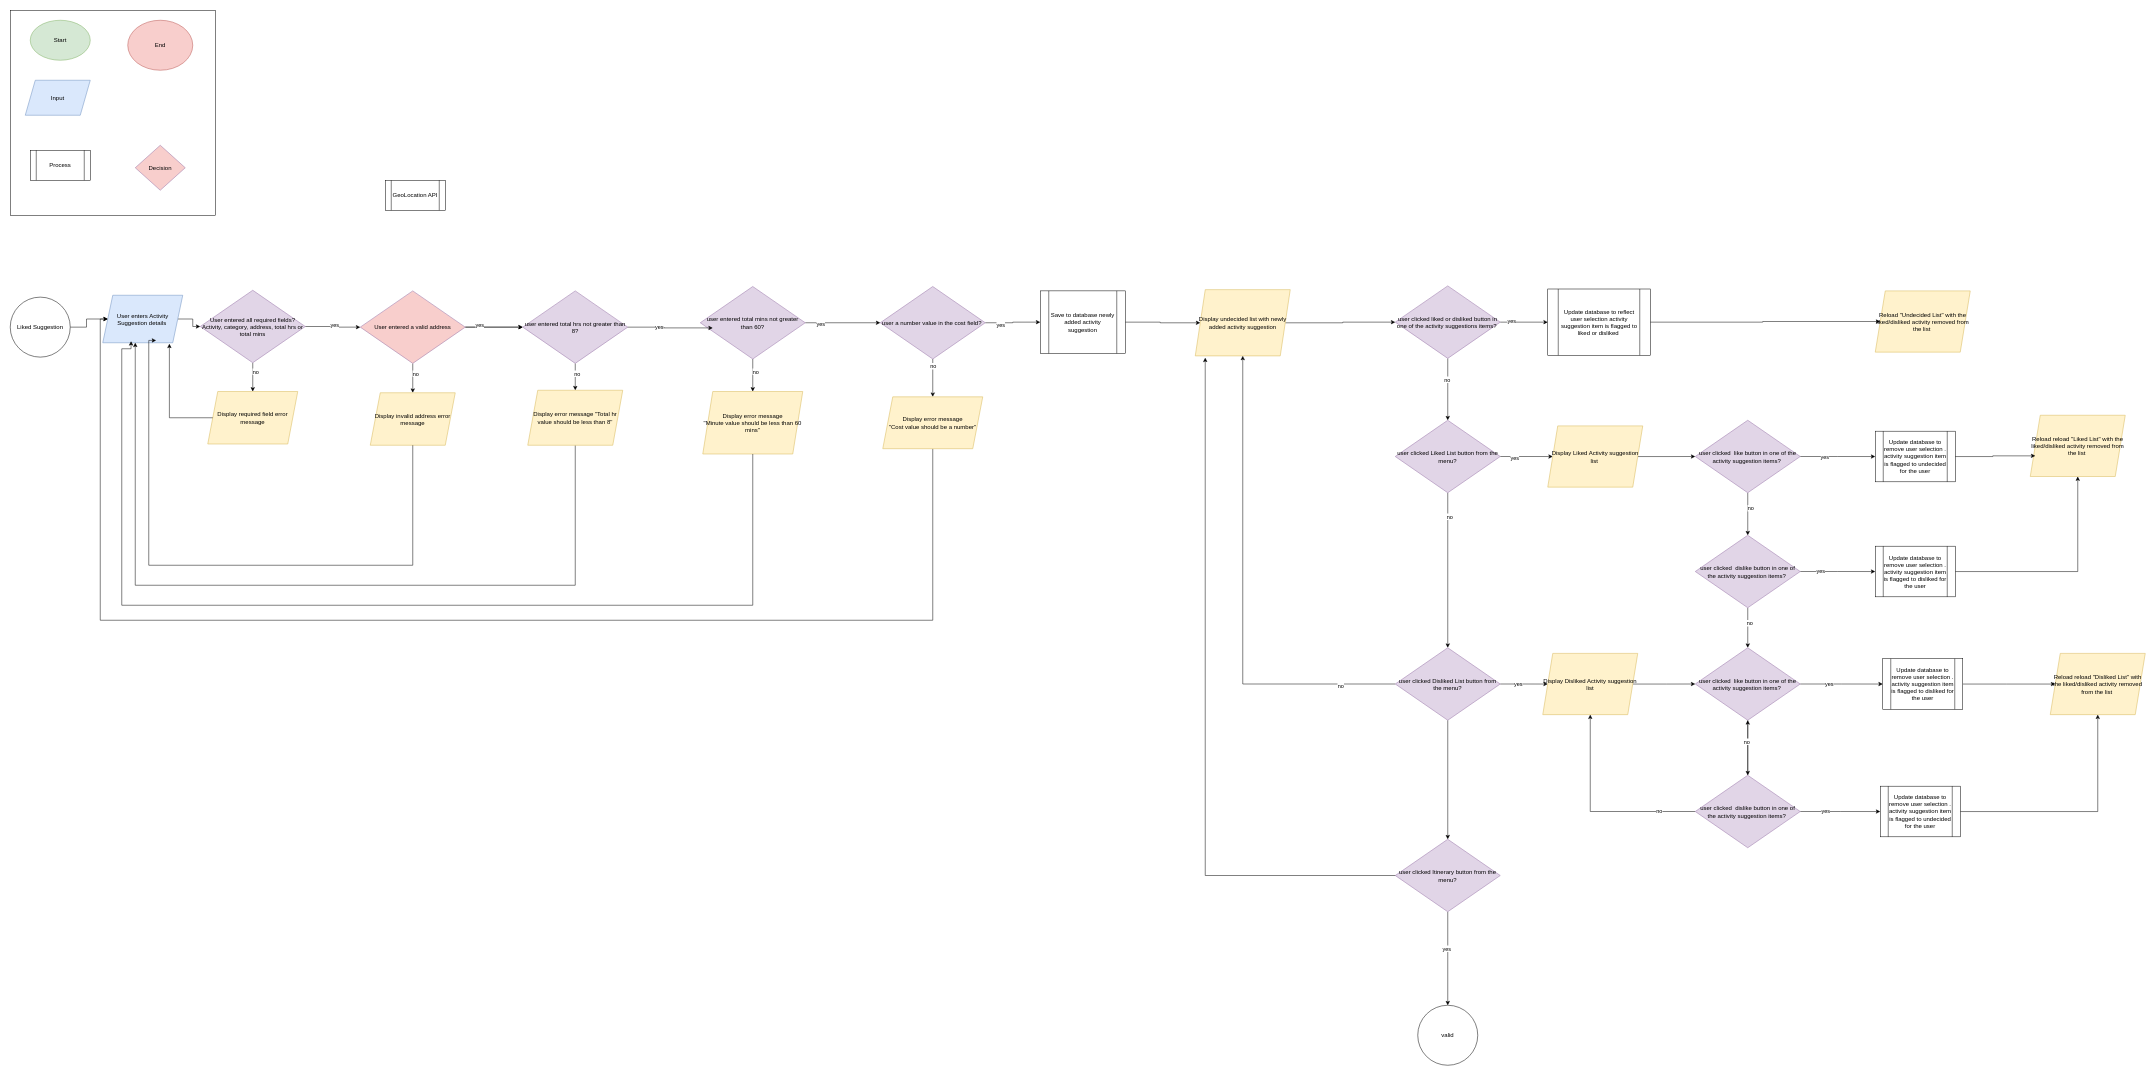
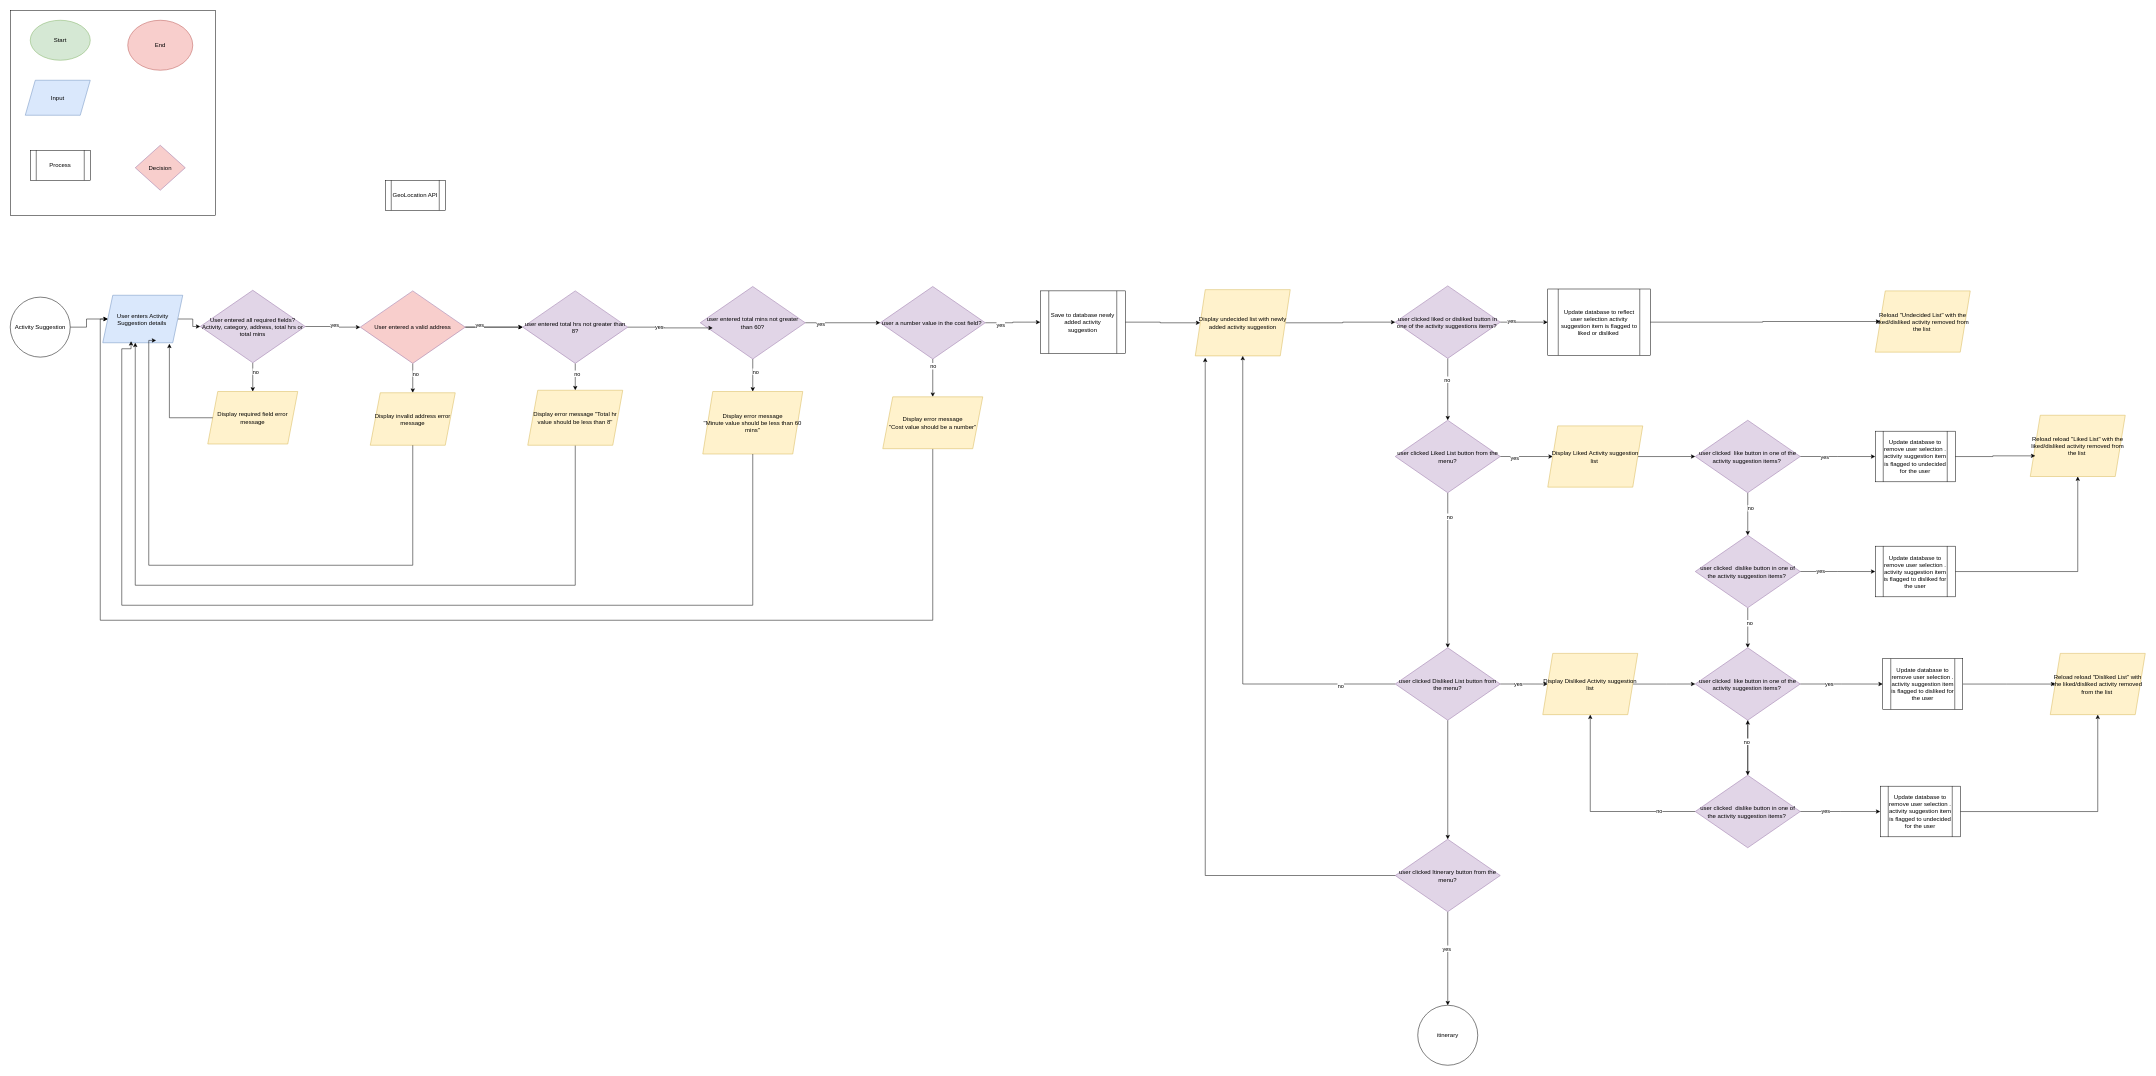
node "Liked Suggestion": label "Liked Suggestion" -> "Activity Suggestion"
node "valid": label "valid" -> "itinerary"
